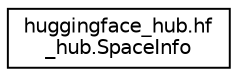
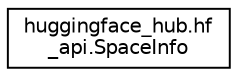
node "huggingface_hub.hf _hub.SpaceInfo": label "huggingface_hub.hf _hub.SpaceInfo" -> "huggingface_hub.hf _api.SpaceInfo"
